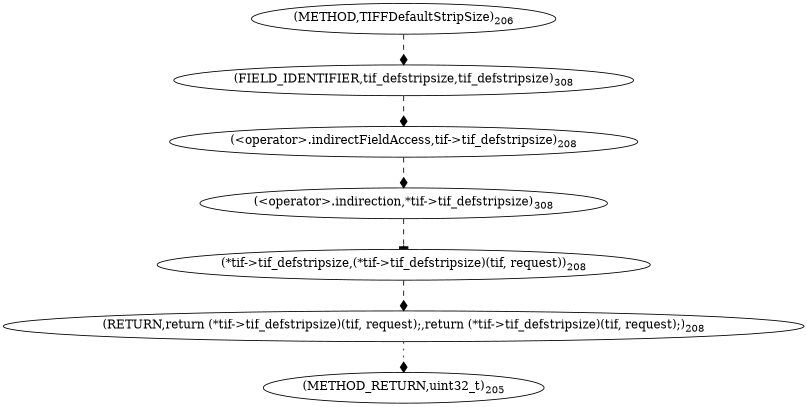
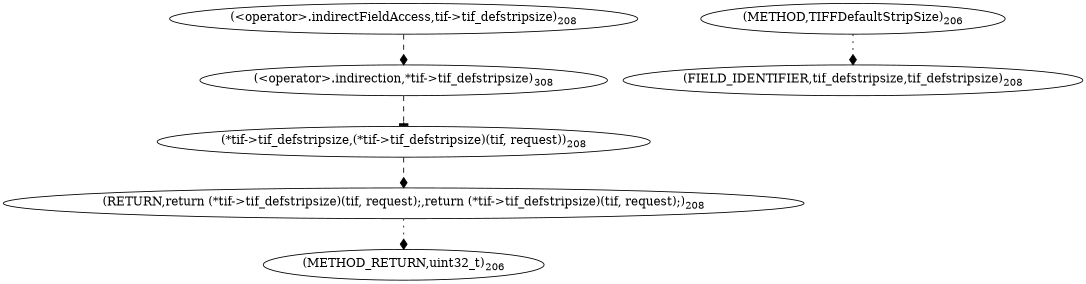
edge "(METHOD,TIFFDefaultStripSize)" -> "(FIELD_IDENTIFIER,tif_defstripsize,tif_defstripsize)": style dashed -> dotted
node "(FIELD_IDENTIFIER,tif_defstripsize,tif_defstripsize)": text "308" -> "208"
edge "(FIELD_IDENTIFIER,tif_defstripsize,tif_defstripsize)" -> "(<operator>.indirectFieldAccess,tif->tif_defstripsize)": removed
node "(METHOD_RETURN,uint32_t)": text "205" -> "206"
